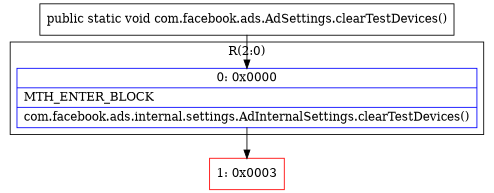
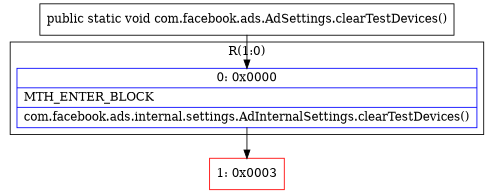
cluster "R(2:0)": label "R(2:0)" -> "R(1:0)"
